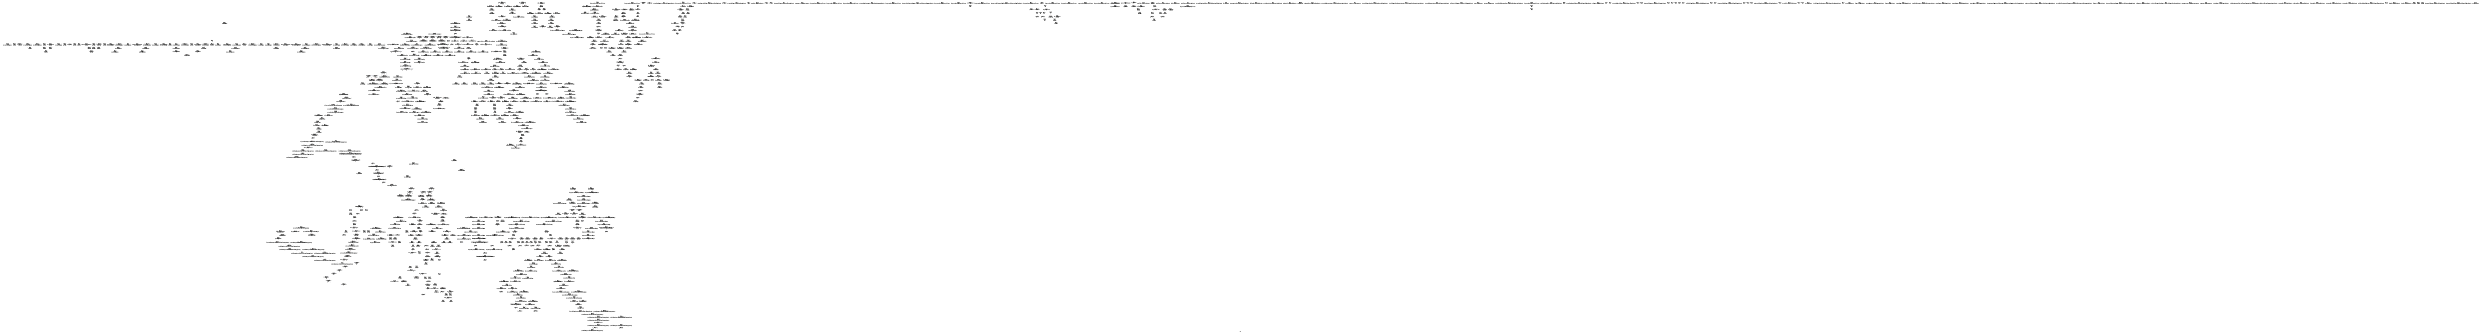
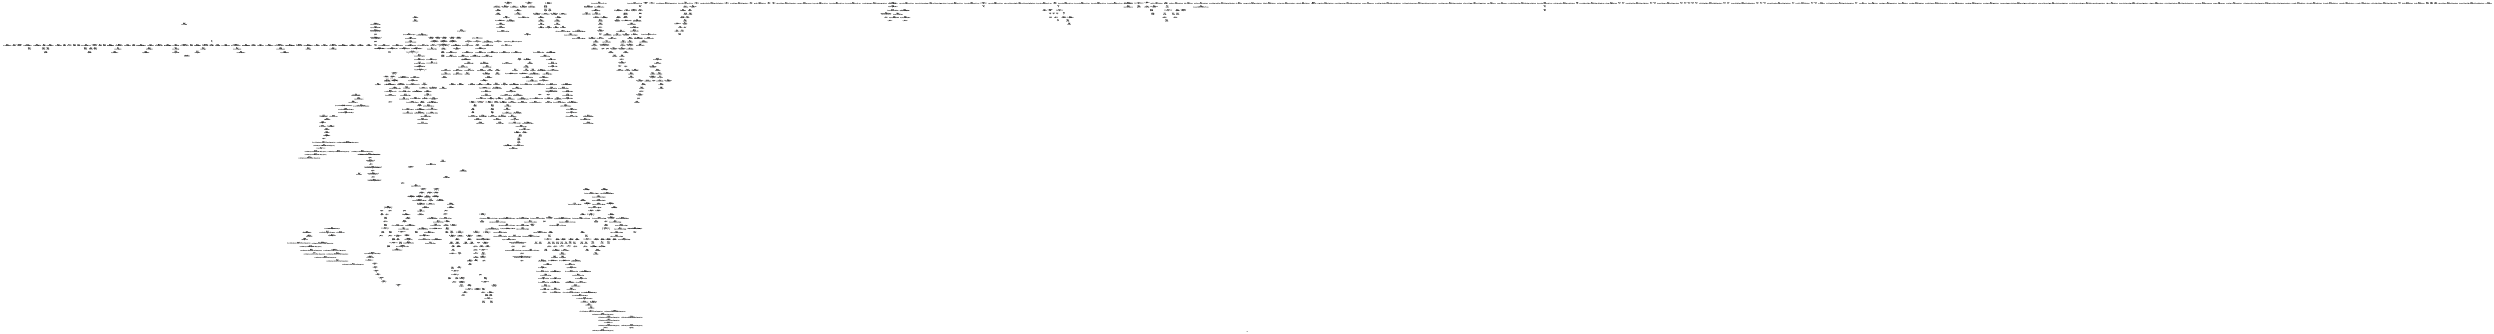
node "NodeID: 674": removed
